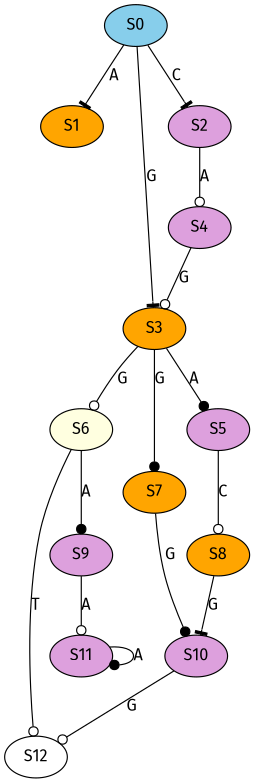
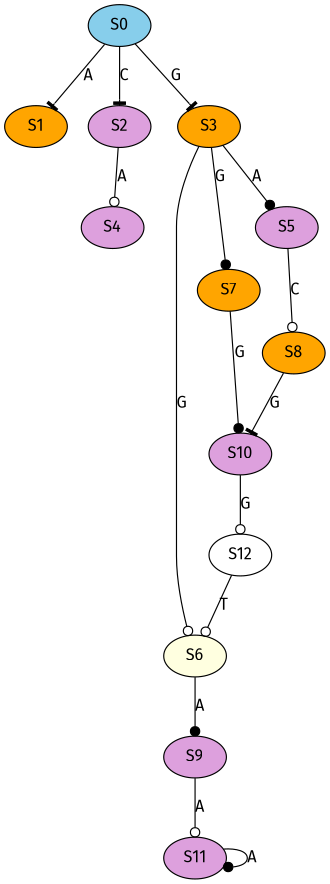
edge "S4" -> "S3": removed, label "G"
edge "S6" -> "S12": reversed
